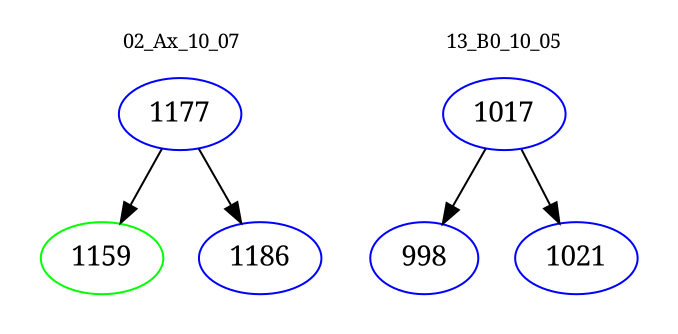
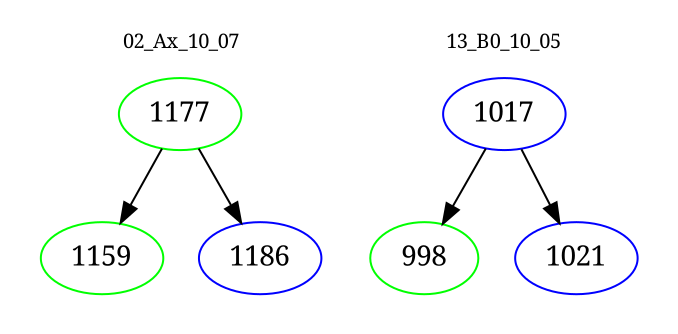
node "1177": color blue -> green
node "998": color blue -> green
